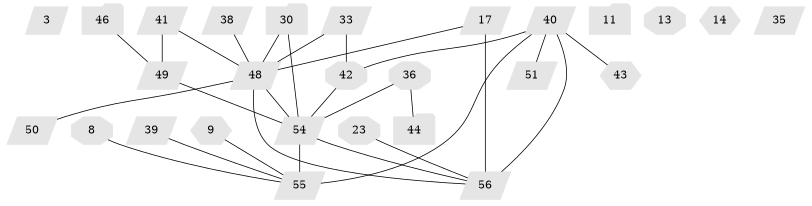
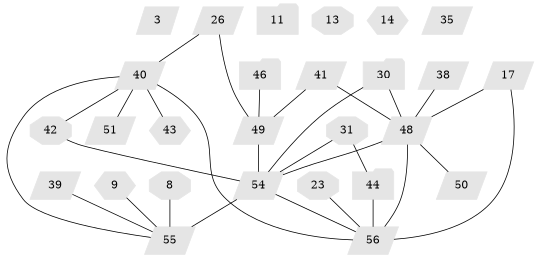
node "26": added
node "33": removed
node "36": label "36" -> "31"
edge "44" -- "56": added
